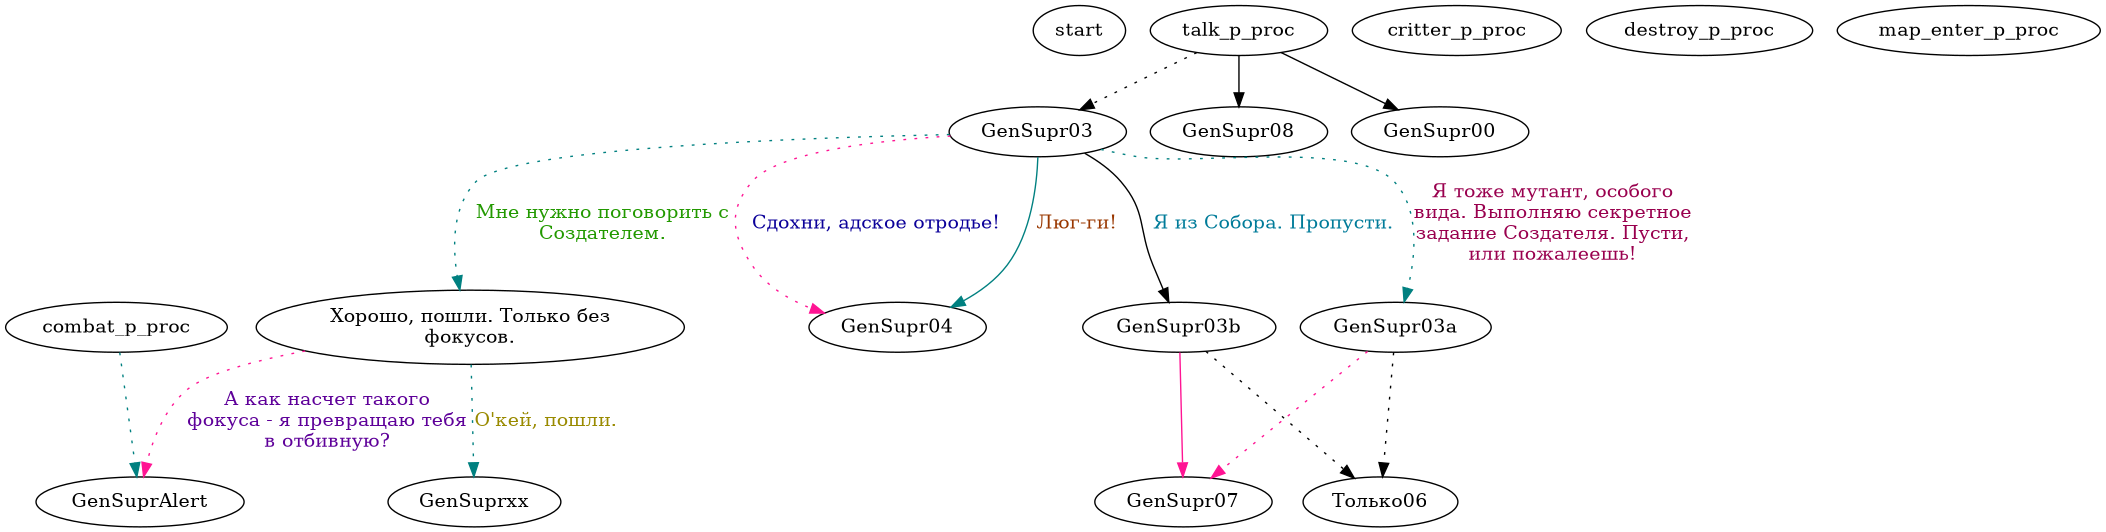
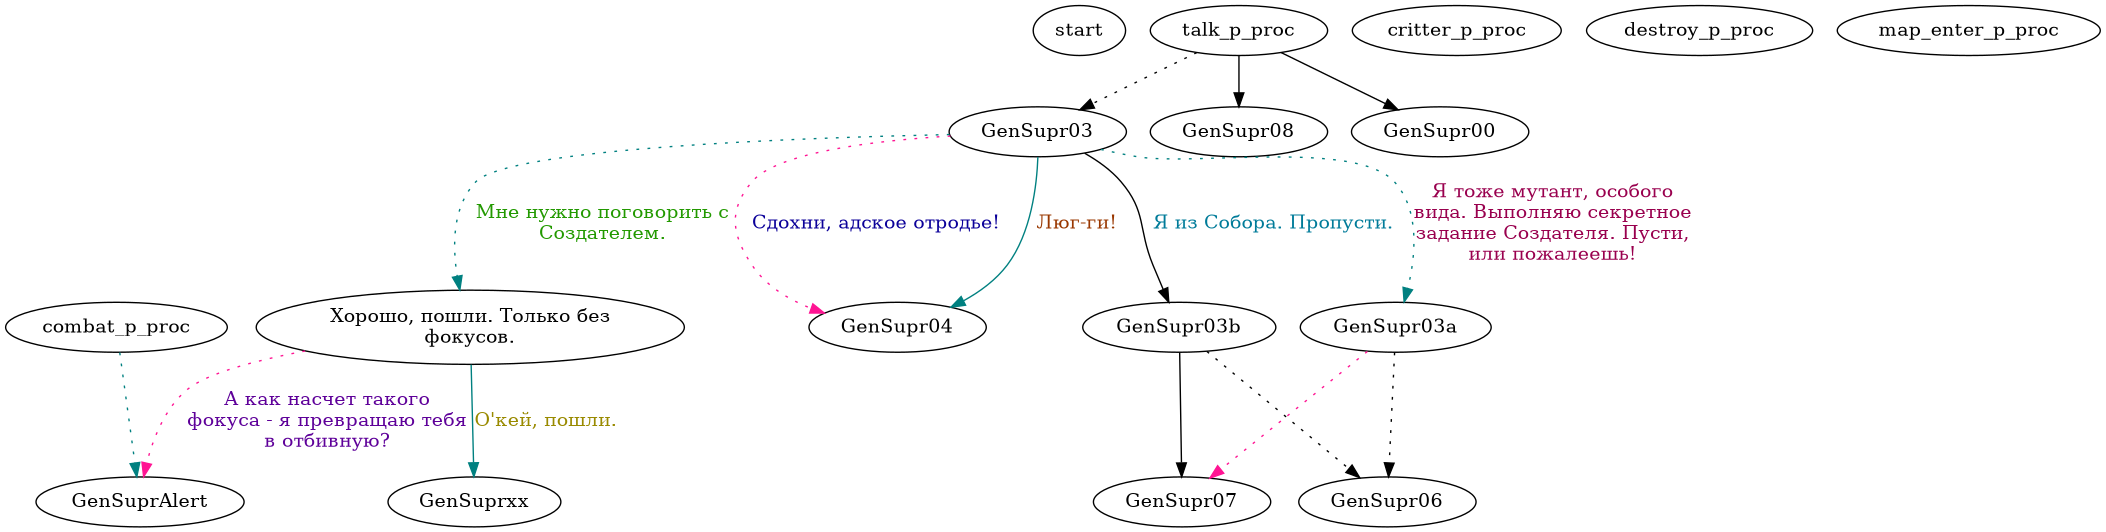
edge "GenSupr03b" -> "GenSupr07": color deeppink -> black
edge "Хорошо, пошли. Только без фокусов." -> "GenSuprxx": style dotted -> solid
node "Только06": label "Только06" -> "GenSupr06"
